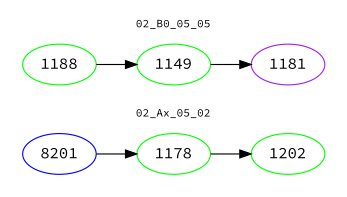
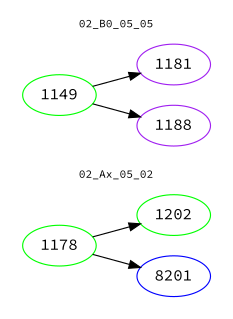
node "1188": color green -> purple
edge "1188" -> "1149": reversed
edge "8201" -> "1178": reversed
